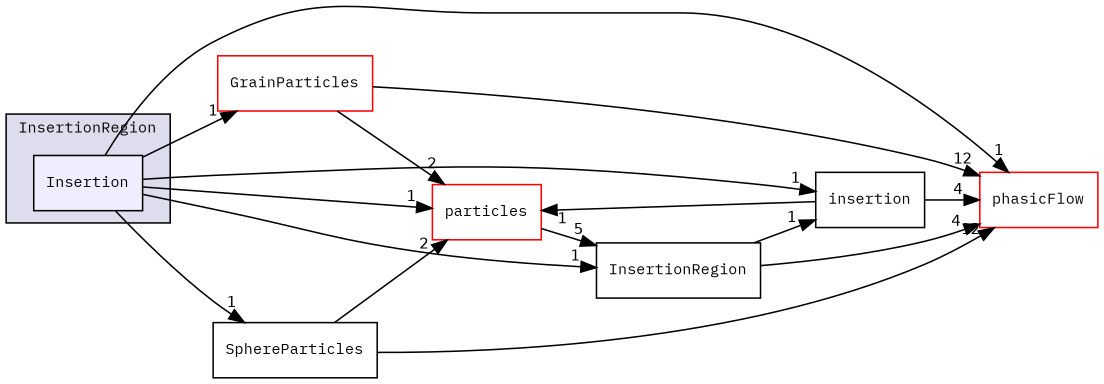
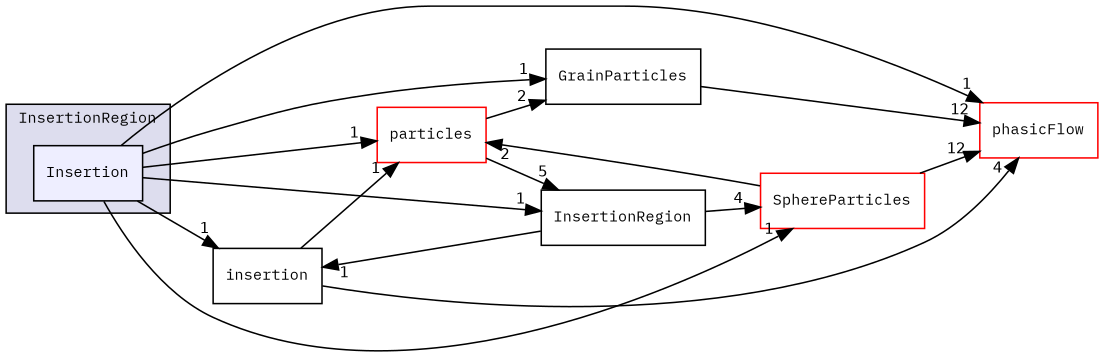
node "GrainParticles": color red -> black
edge "GrainParticles" -> "particles": reversed
edge "InsertionRegion" -> "phasicFlow": now "InsertionRegion" -> "SphereParticles"
node "SphereParticles": color black -> red
